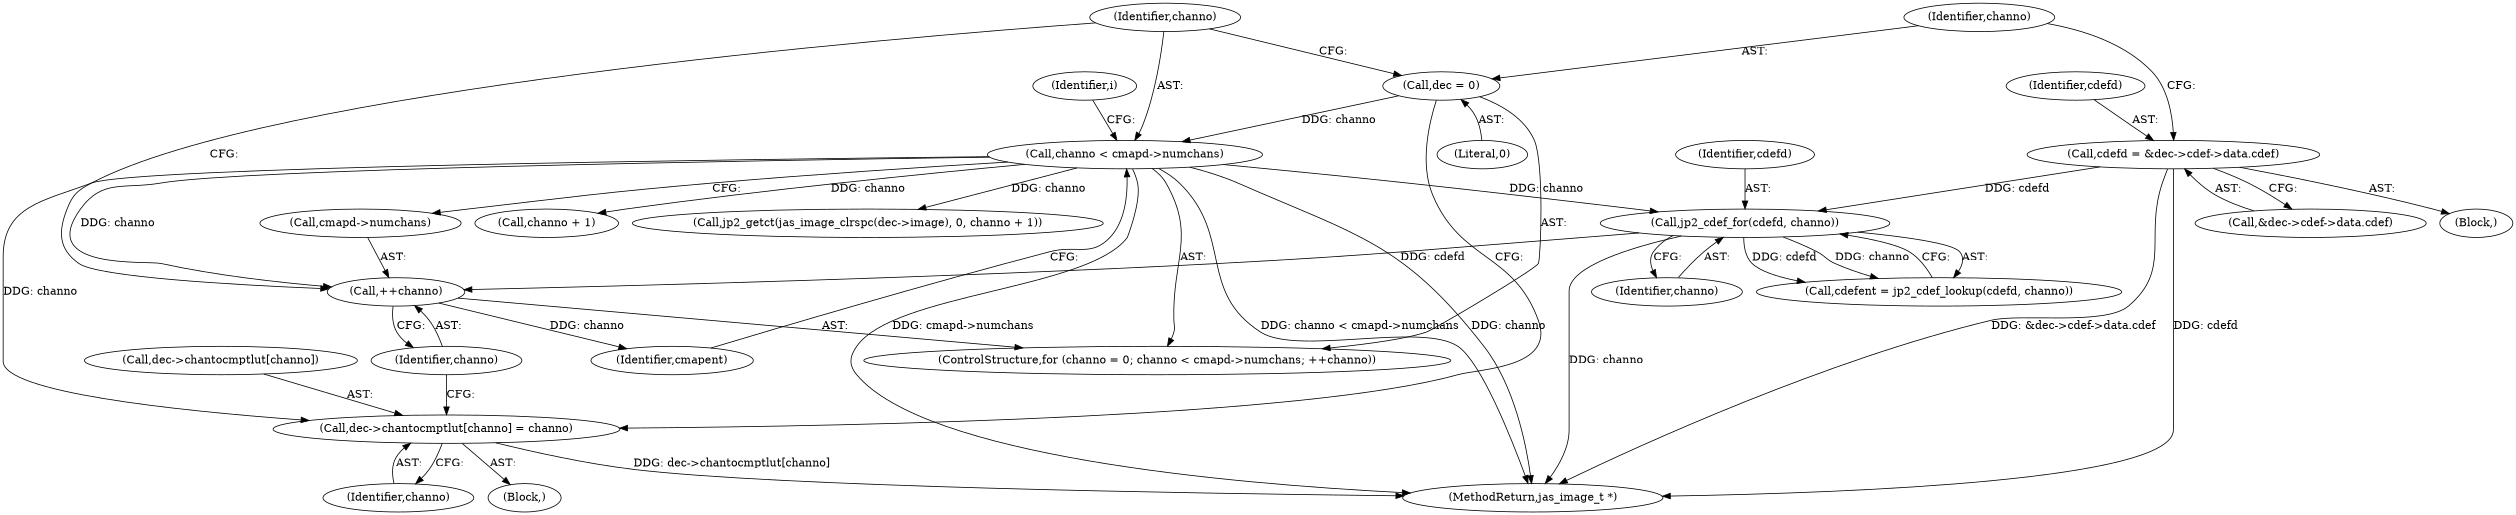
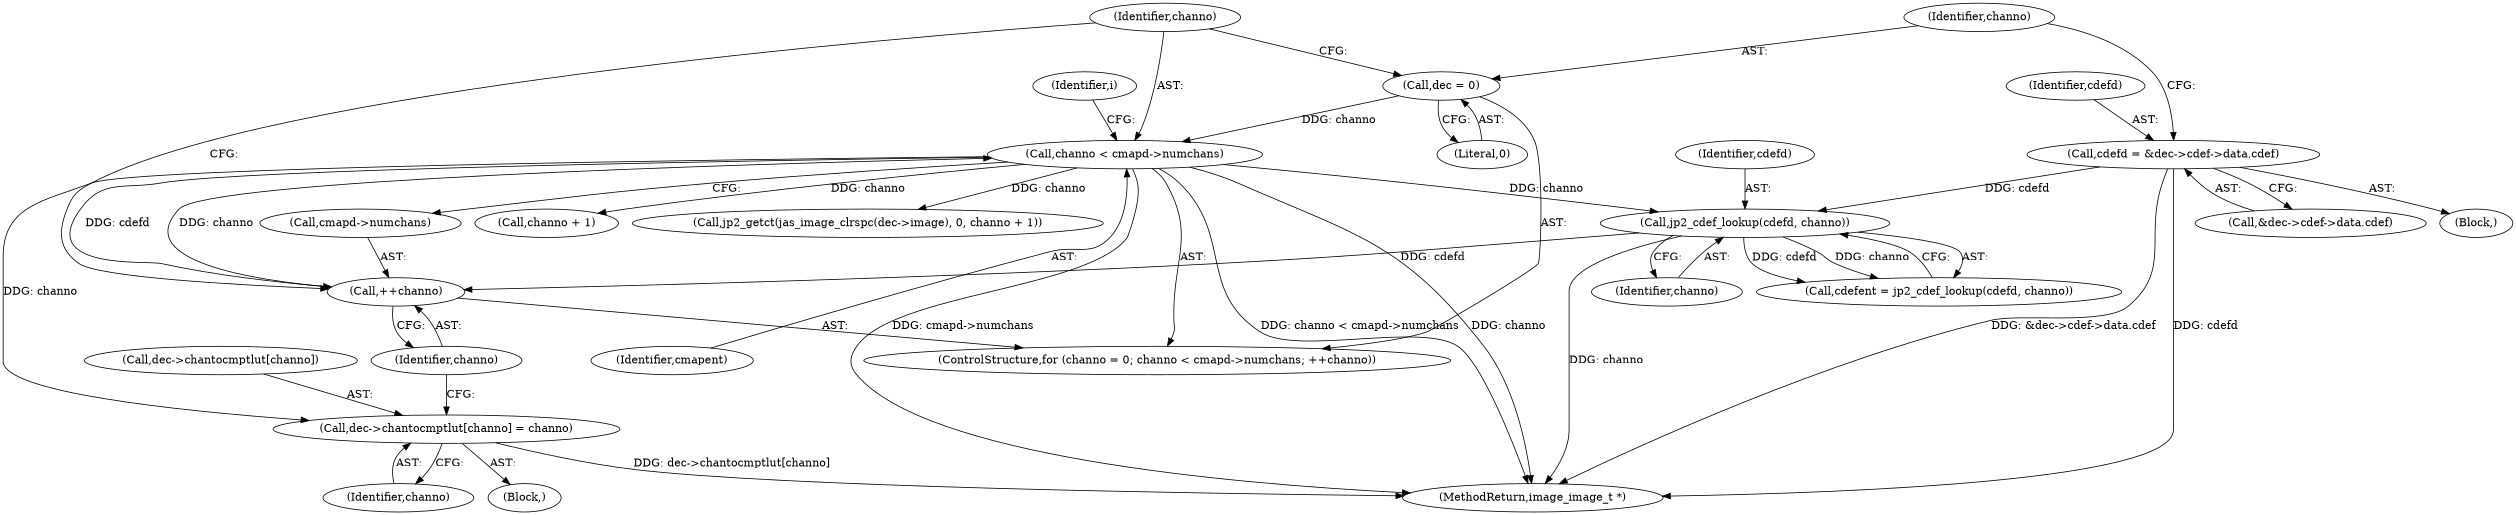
edge "(Call,channo < cmapd->numchans)" -> "(Call,++channo)": label "DDG: channo" -> "DDG: cdefd"
node "(Call,jp2_cdef_for(cdefd, channo))": label "(Call,jp2_cdef_for(cdefd, channo))" -> "(Call,jp2_cdef_lookup(cdefd, channo))"
edge "(Identifier,cmapent)" -> "(Call,channo < cmapd->numchans)": label "CFG: " -> "AST: "
edge "(Call,++channo)" -> "(Identifier,cmapent)": now "(Call,++channo)" -> "(Call,channo < cmapd->numchans)"
edge "(Call,dec = 0)" -> "(Call,dec->chantocmptlut[channo] = channo)": now "(Call,dec = 0)" -> "(Literal,0)"
node "(MethodReturn,jas_image_t *)": label "(MethodReturn,jas_image_t *)" -> "(MethodReturn,image_image_t *)"
